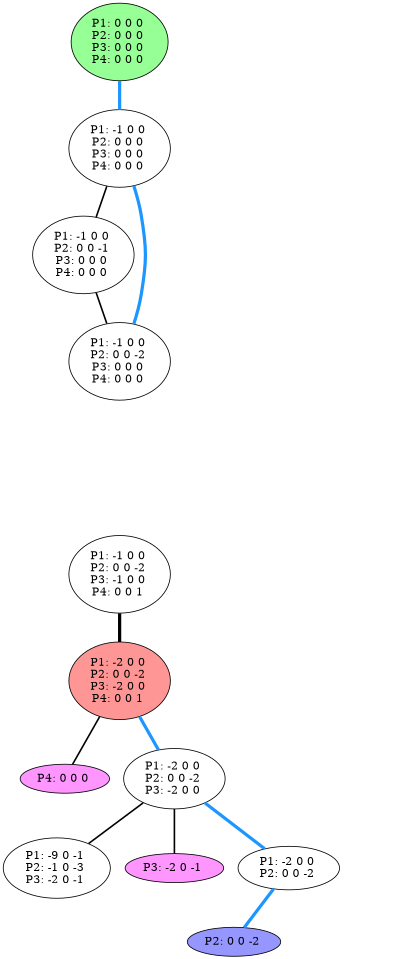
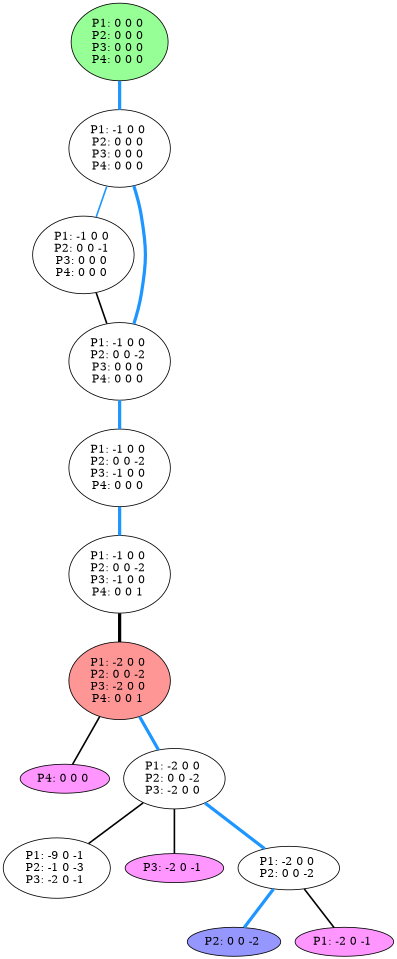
edge "P1: -1 0 0 P2: 0 0 0 P3: 0 0 0 P4: 0 0 0" -- "P1: -1 0 0 P2: 0 0 -1 P3: 0 0 0 P4: 0 0 0": color black -> #1e96ff
node "P1: -1 0 0 P2: 0 0 -2 P3: -1 0 0 P4: 0 0 0": added
node "P1: -2 0 -1": added
